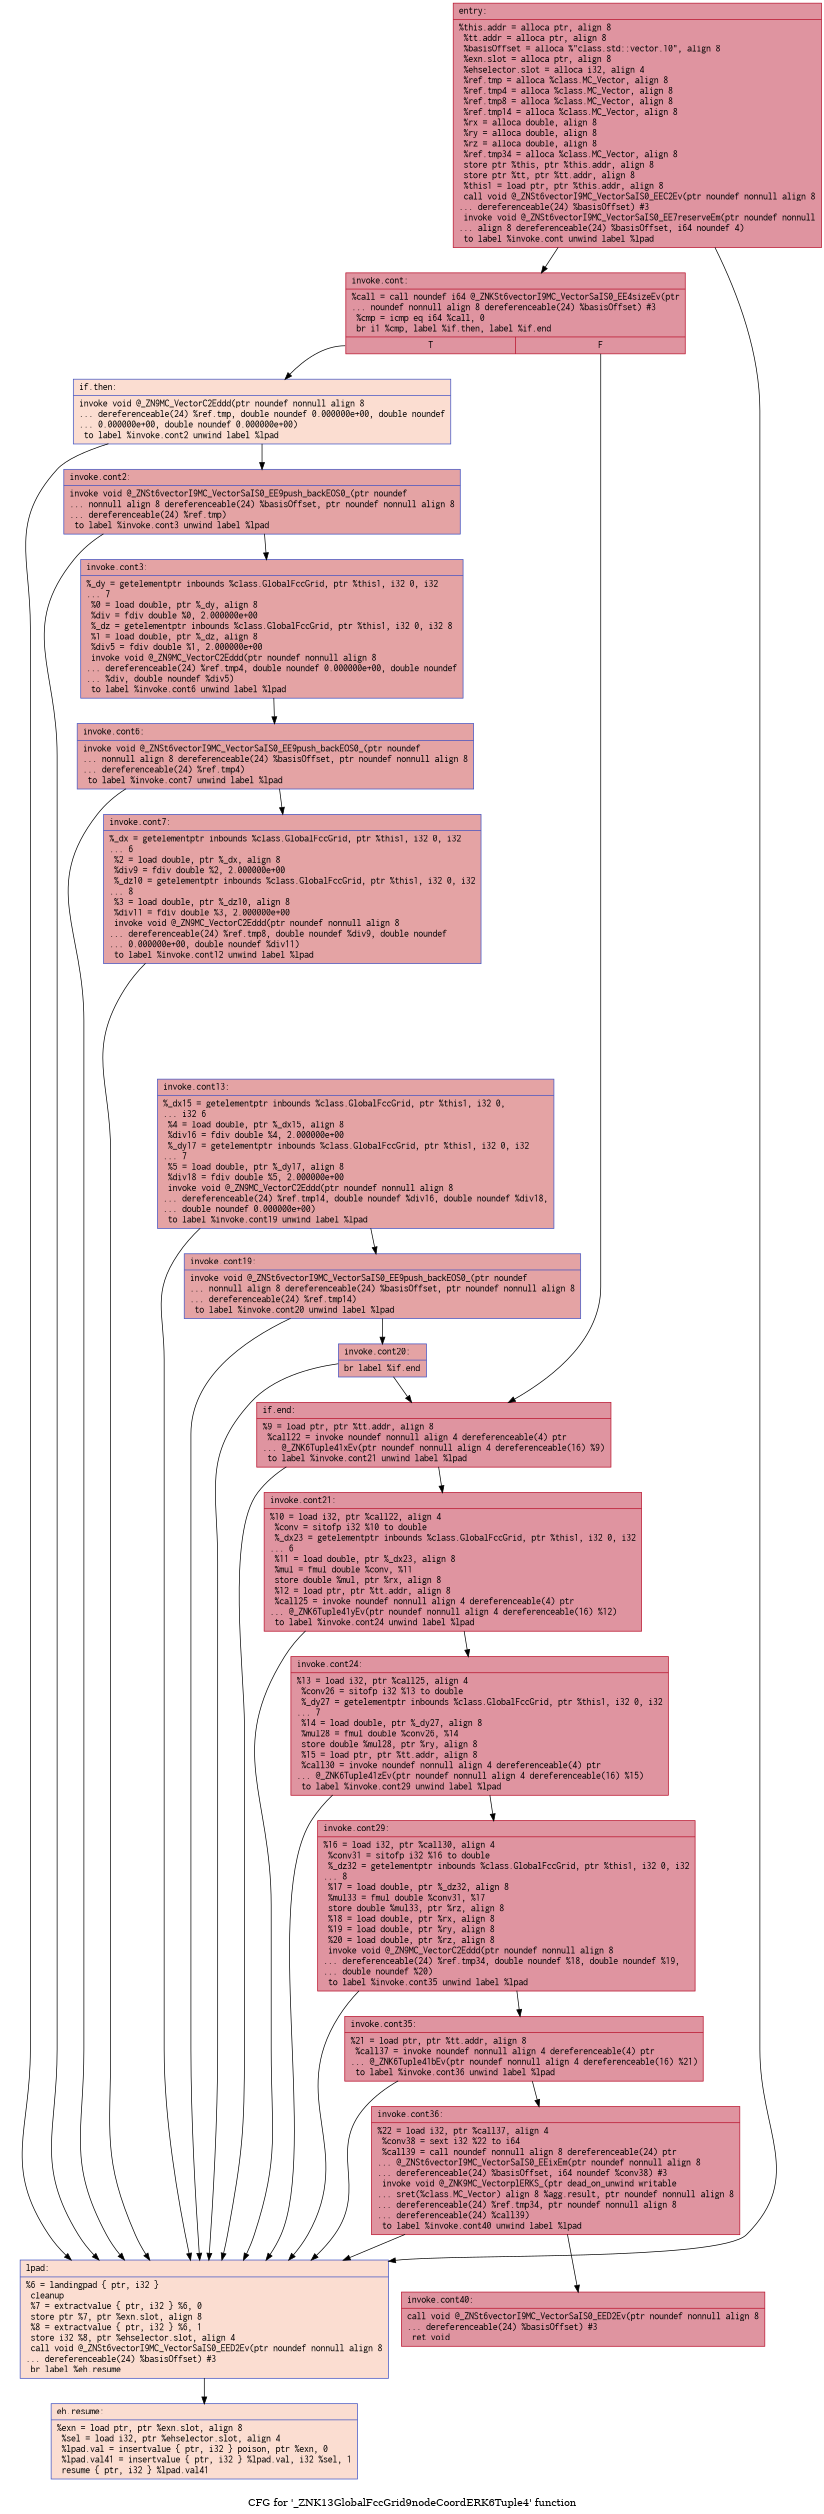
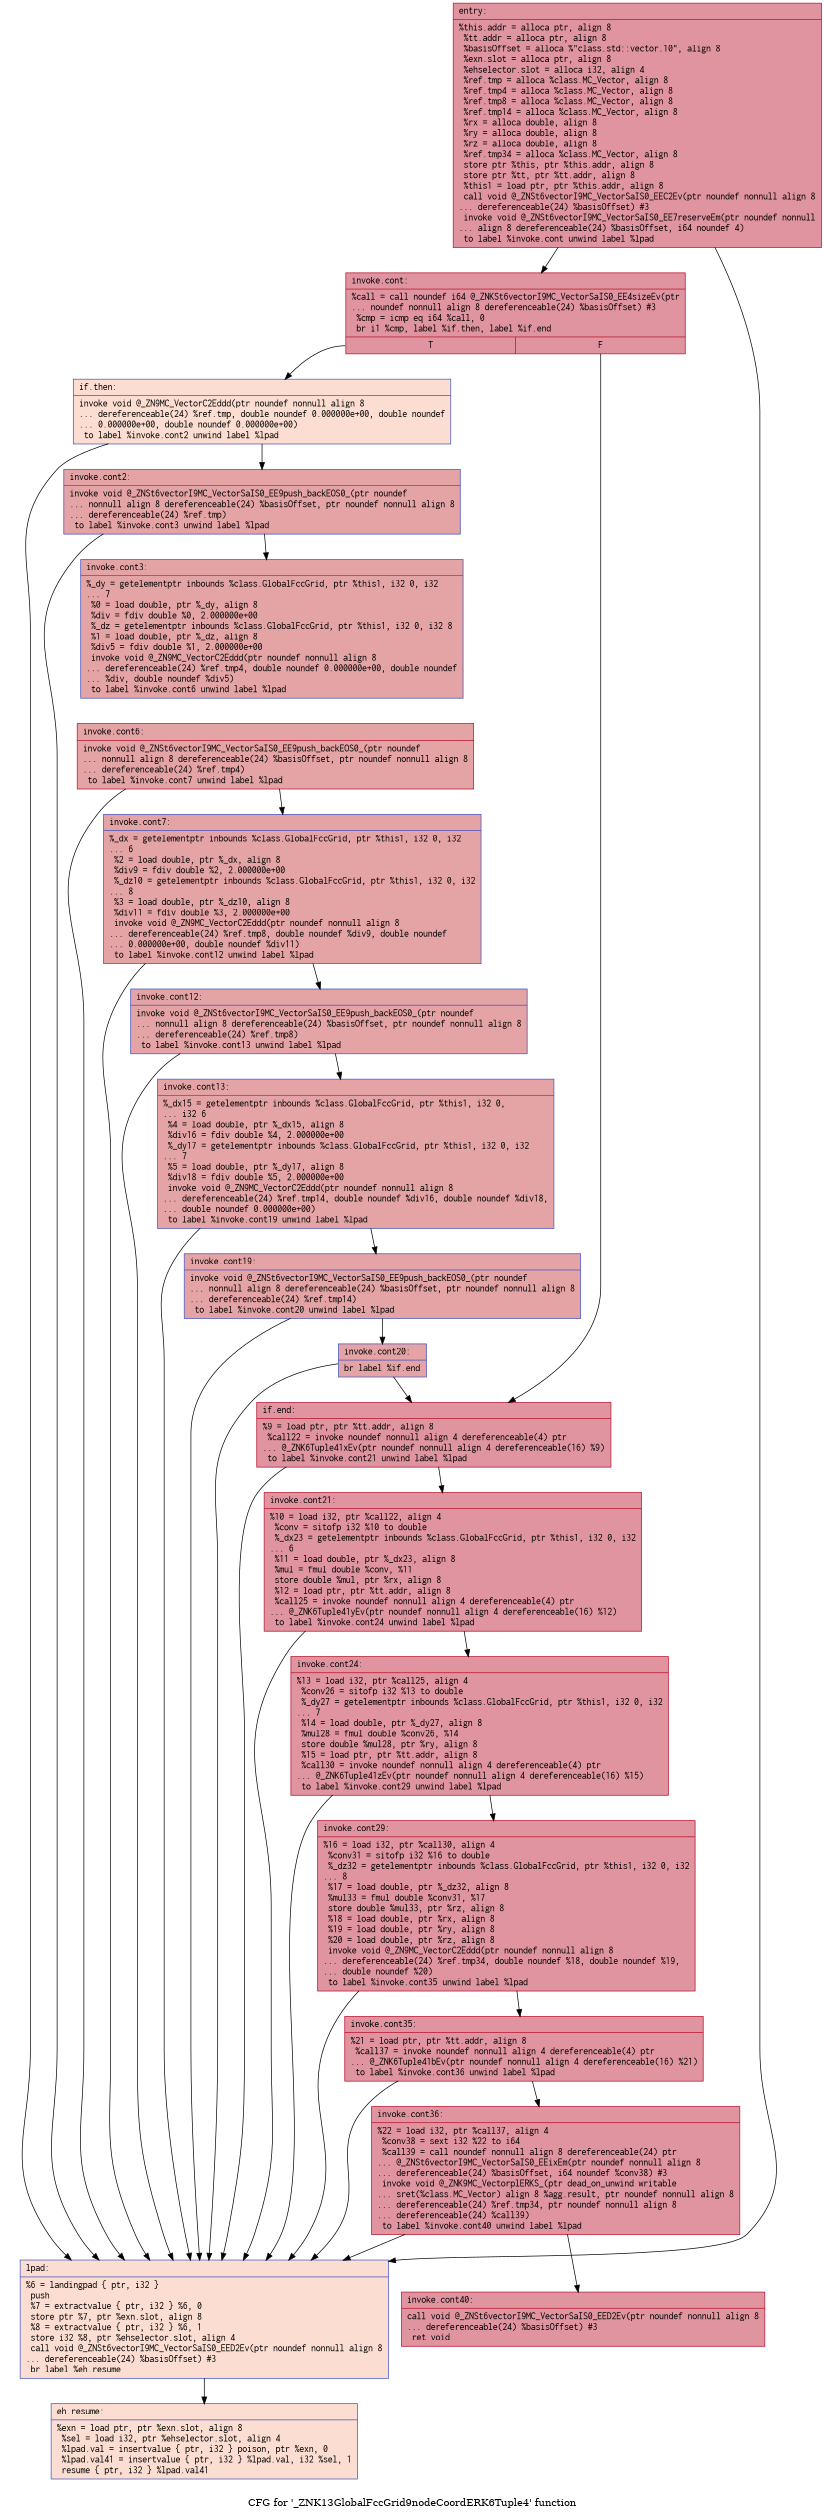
edge "invoke.cont3:" -> "invoke.cont6:": removed
node "invoke.cont6:": color #3d50c3ff -> #b70d28ff
node "invoke.cont12:": added
node "lpad:": text "cleanup" -> "push"
